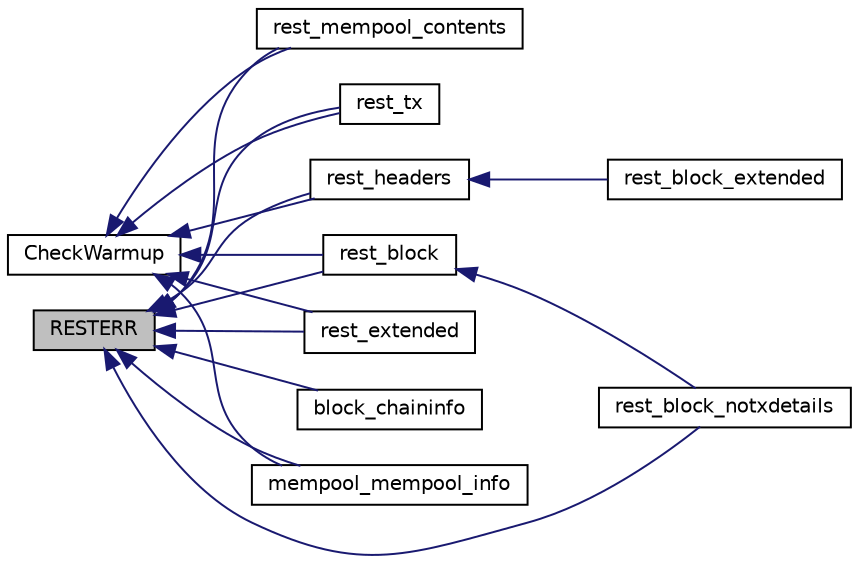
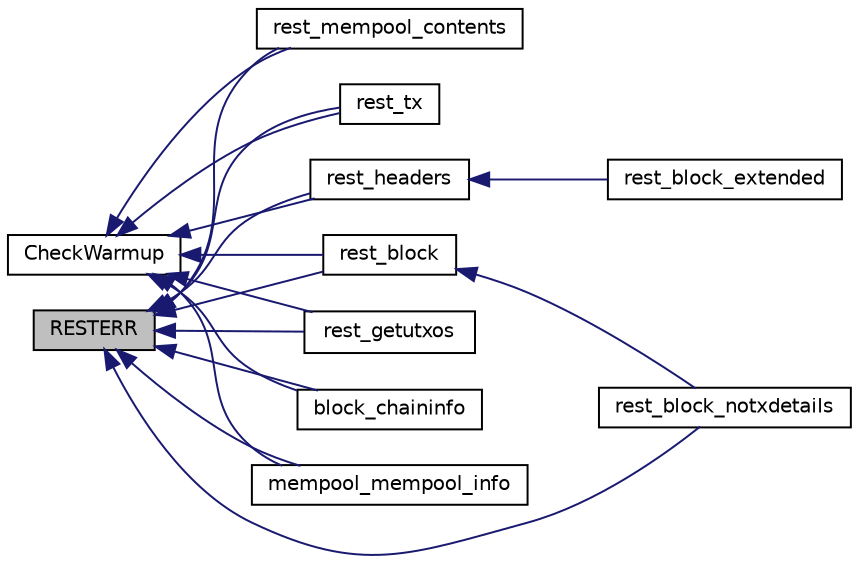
node "rest_extended": label "rest_extended" -> "rest_getutxos"
edge "block_chaininfo" -> "CheckWarmup": added
